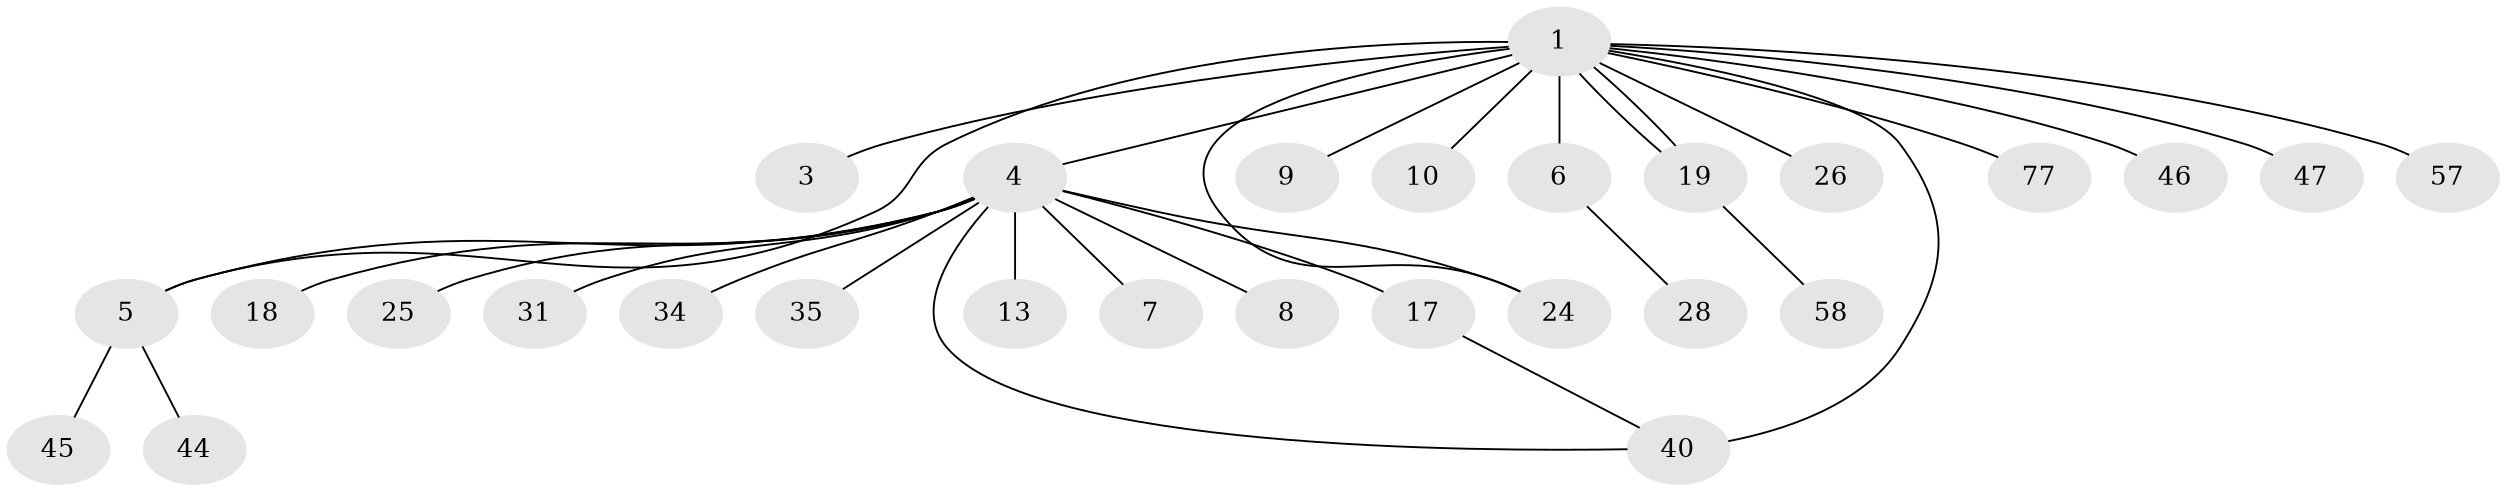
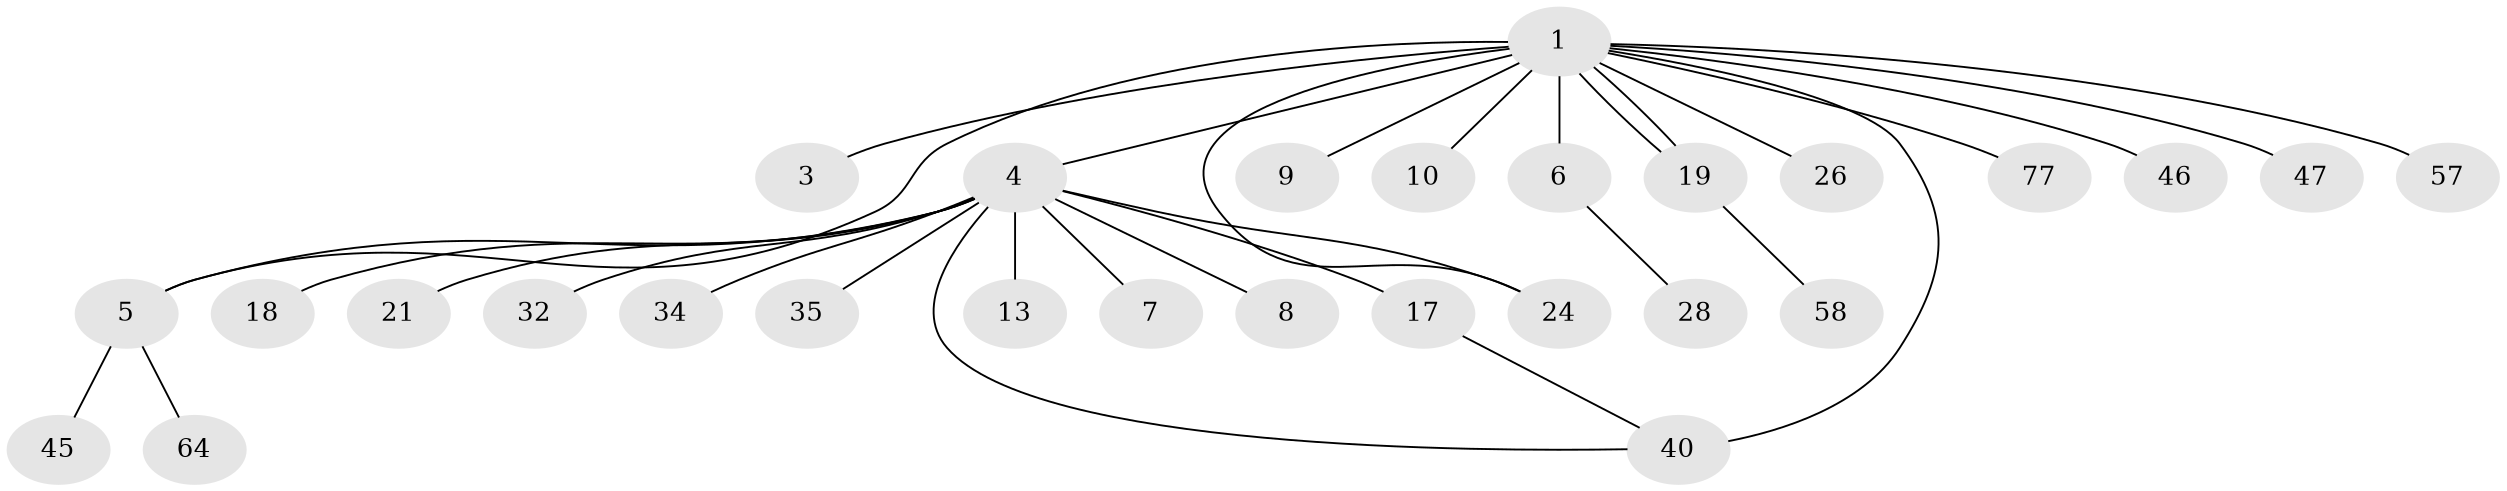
node "25": label "25" -> "21"
node "31": label "31" -> "32"
node "44": label "44" -> "64"
